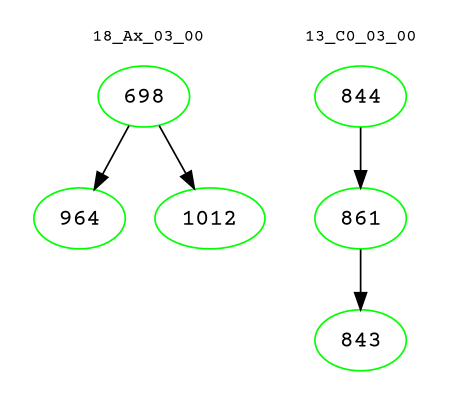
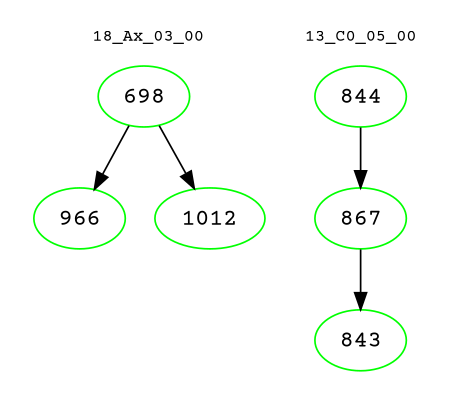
cluster "13_C0_03_00": label "13_C0_03_00" -> "13_C0_05_00"
node "964": label "964" -> "966"
node "861": label "861" -> "867"
